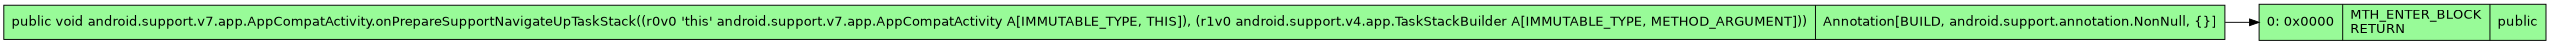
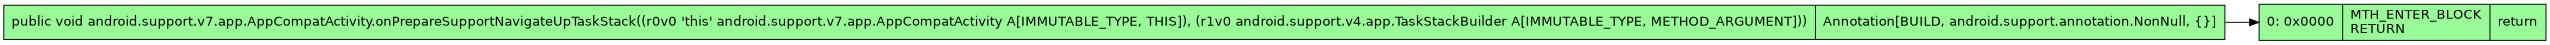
node "0: 0x0000": text "public" -> "return"
